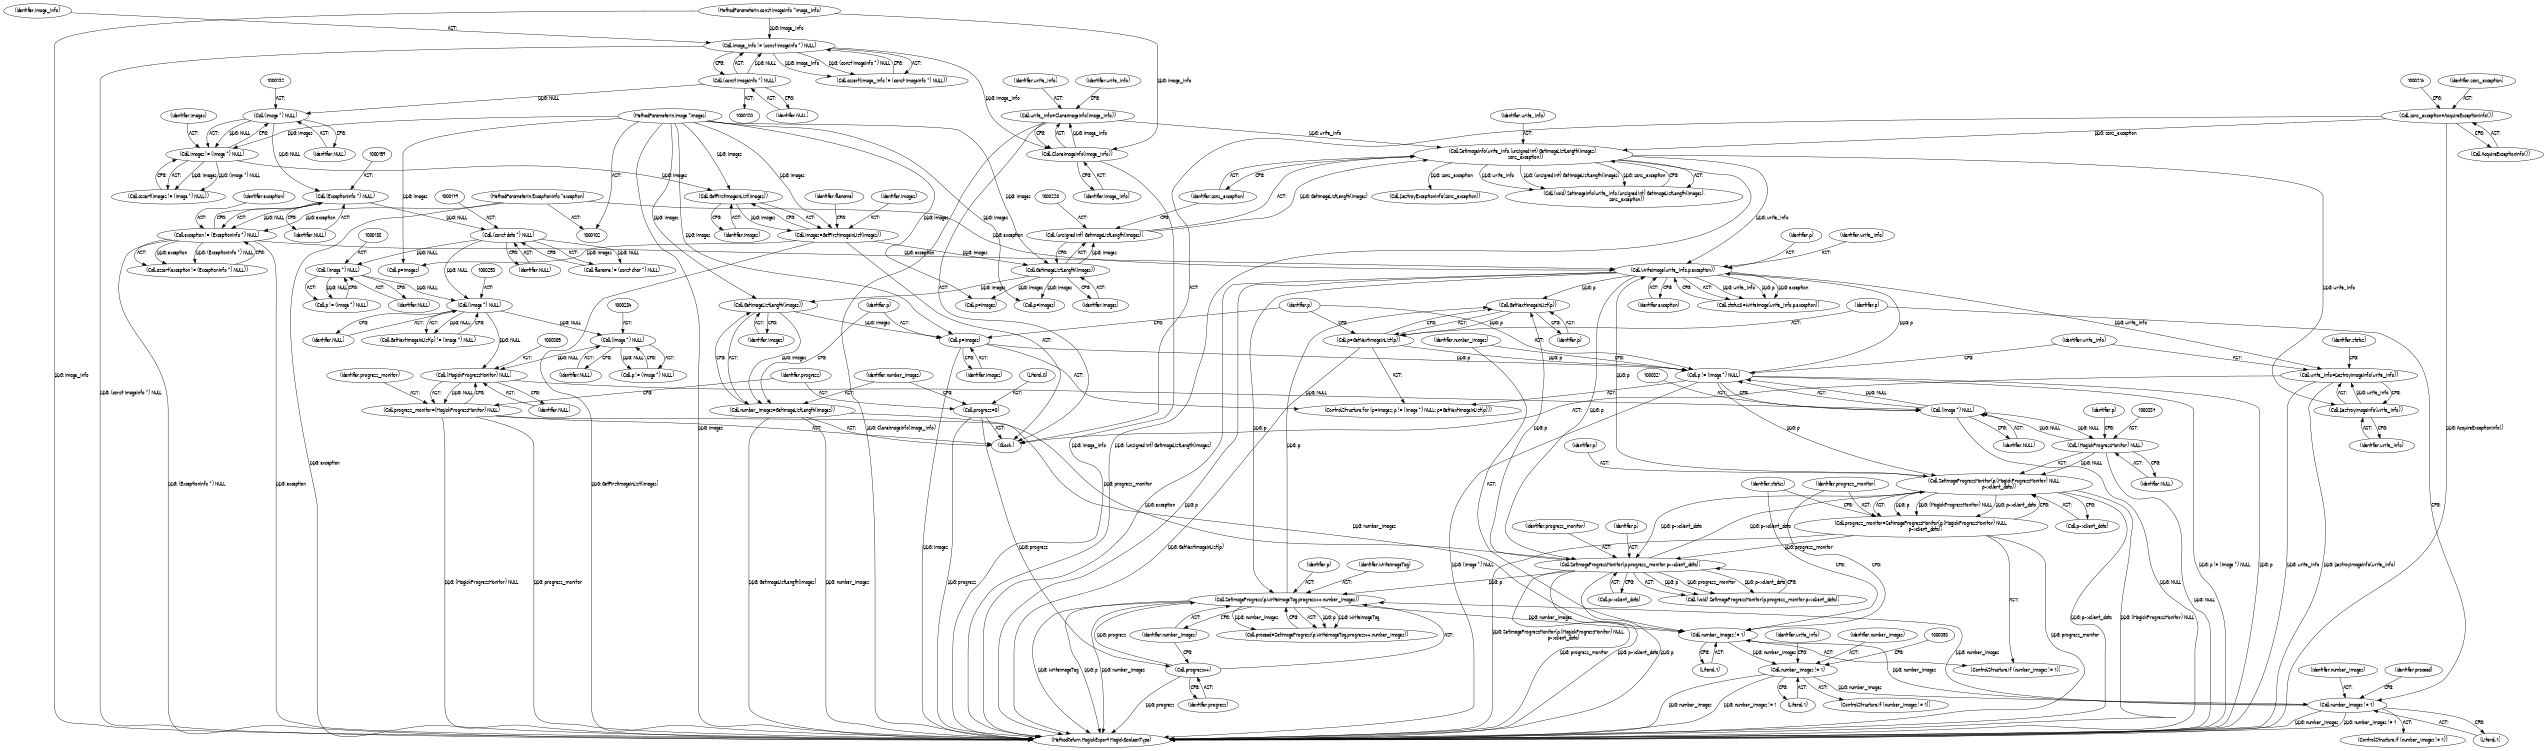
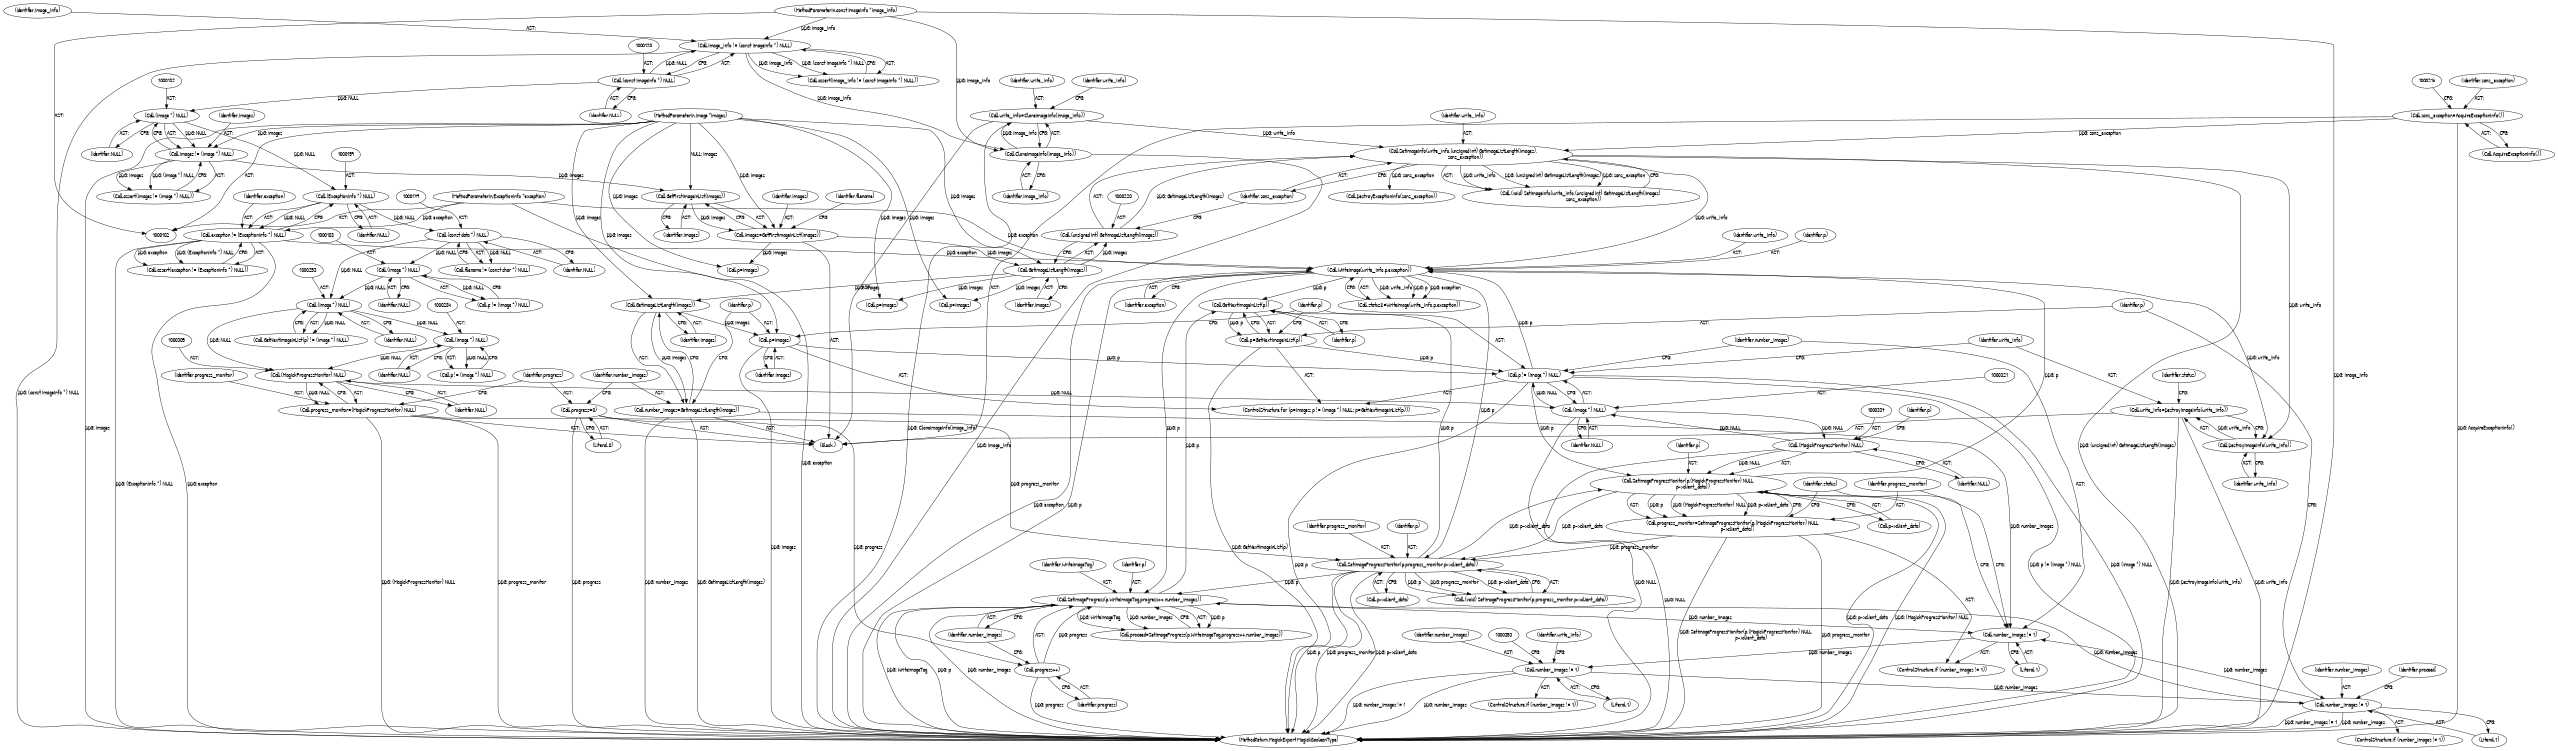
edge "(MethodParameterIn,const ImageInfo *image_info)" -> "1000102": added, label "AST:"
edge "(Call,(const ImageInfo *) NULL)" -> "1000120": reversed
edge "(MethodParameterIn,Image *images)" -> "(Call,GetFirstImageInList(images))": label "DDG: images" -> "NULL: images"
edge "(Call,WriteImage(write_info,p,exception))" -> "(Call,write_info=DestroyImageInfo(write_info))": now "(Call,WriteImage(write_info,p,exception))" -> "(Call,DestroyImageInfo(write_info))"
edge "(Call,progress=0)" -> "(Literal,0)": added, label "CFG:"
edge "(Call,images=GetFirstImageInList(images))" -> "(MethodReturn,MagickExport MagickBooleanType)": removed, label "DDG: GetFirstImageInList(images)"
